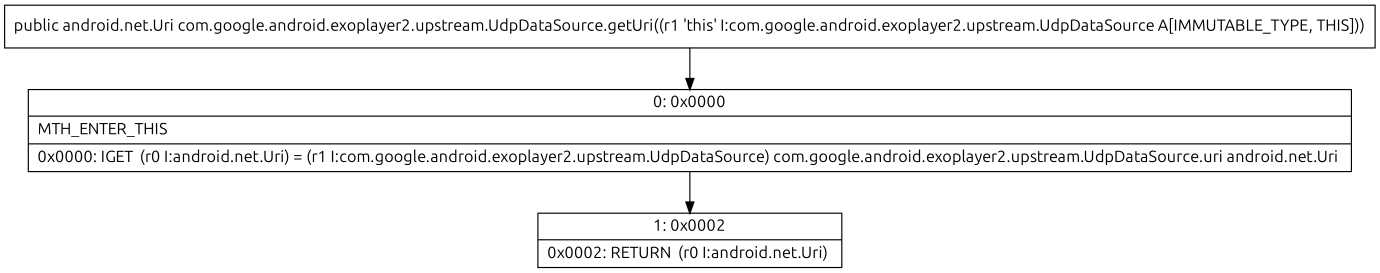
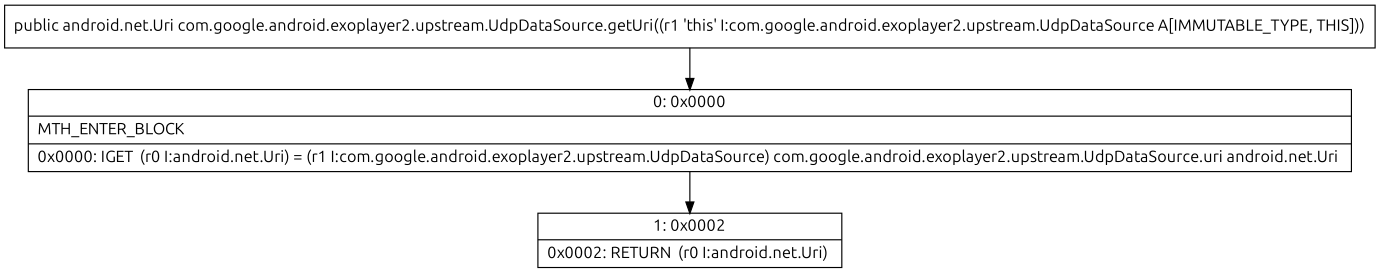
node "0: 0x0000": text "MTH_ENTER_THIS" -> "MTH_ENTER_BLOCK"
